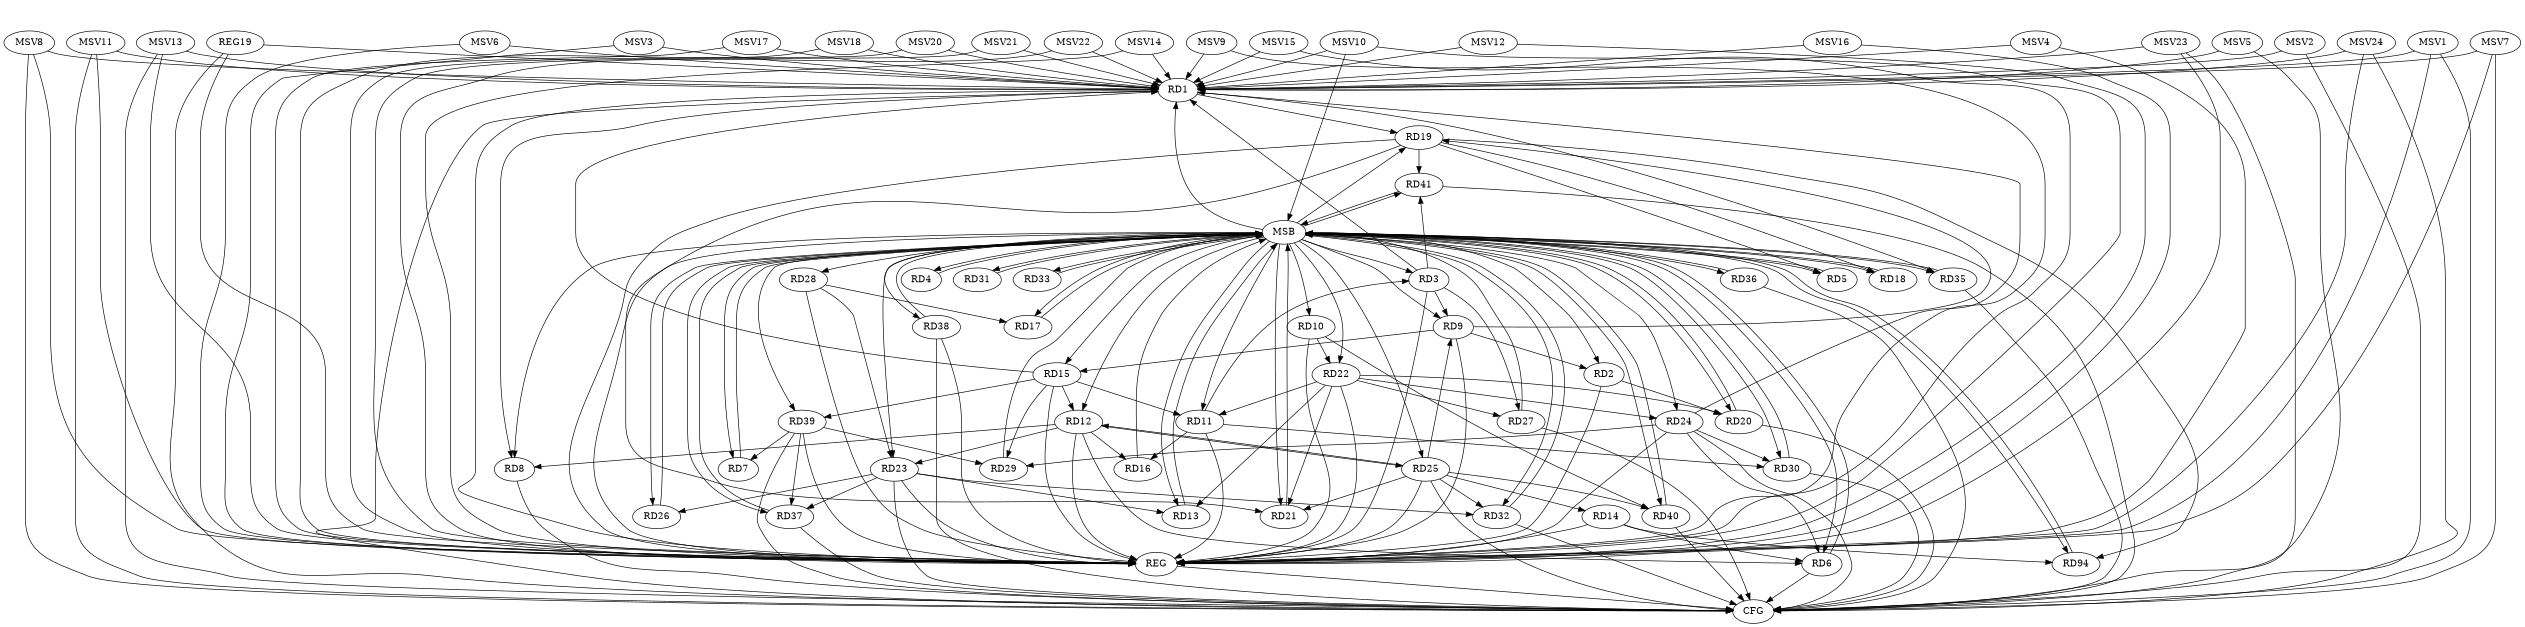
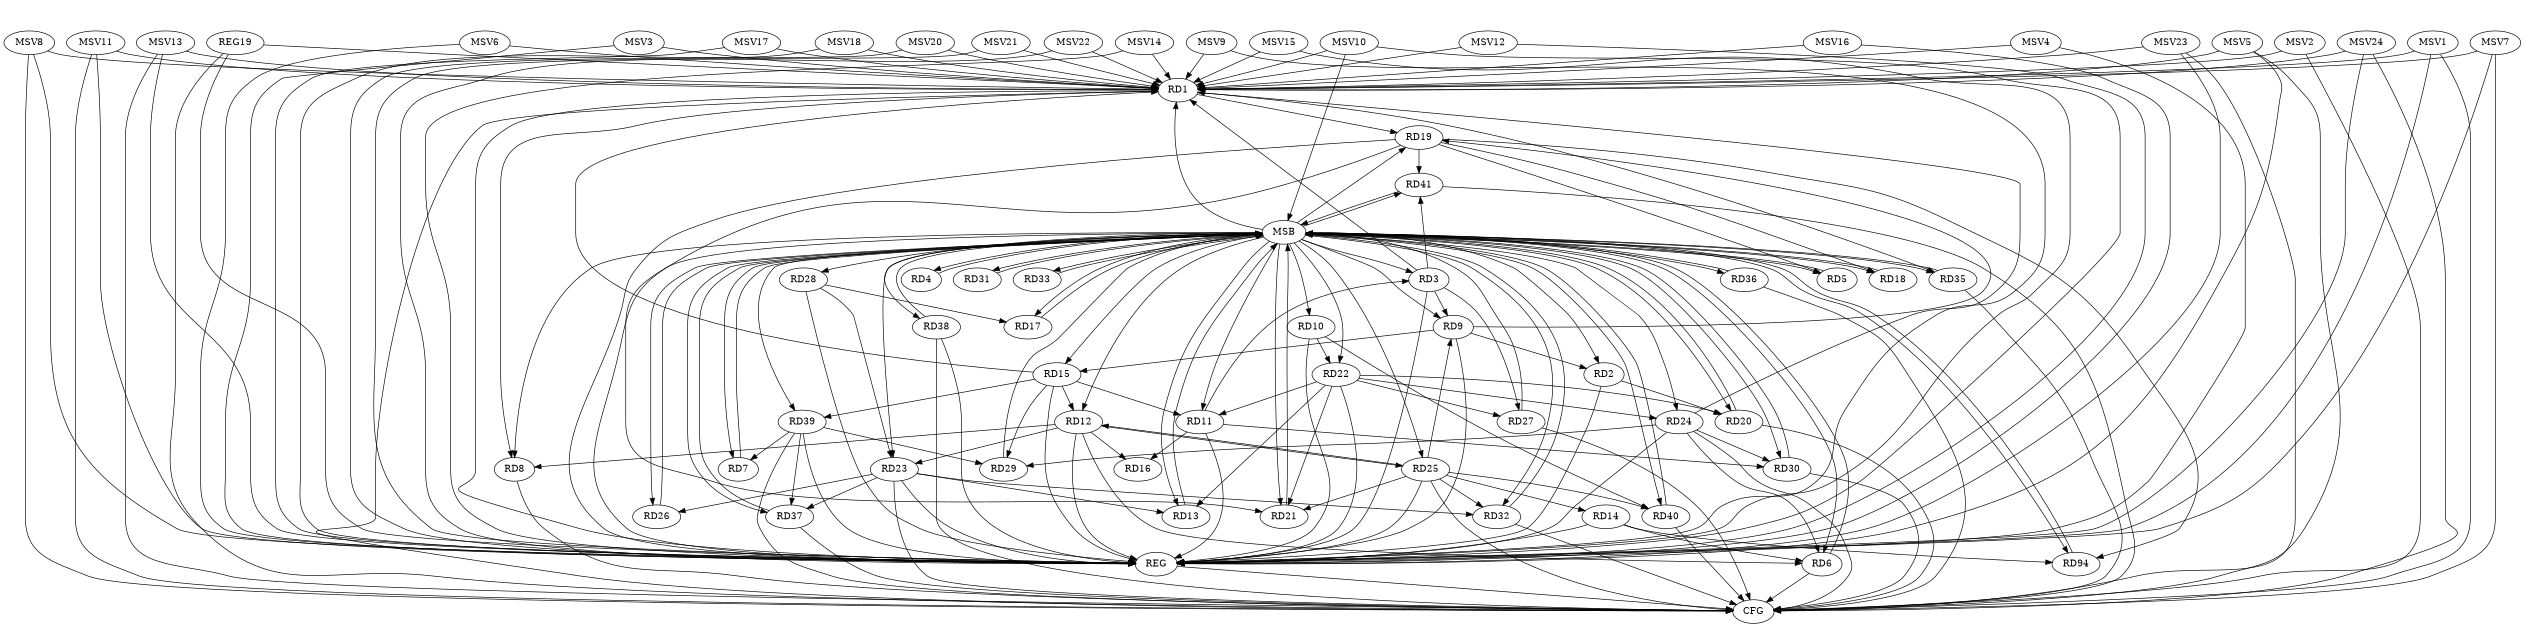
edge "RD16" -> "MSB": removed
edge "MSV5" -> "REG": added
